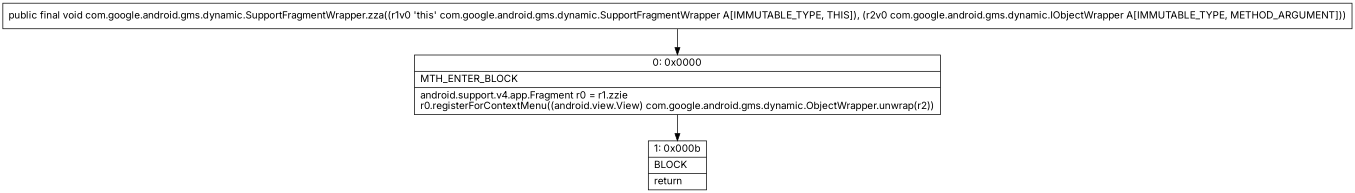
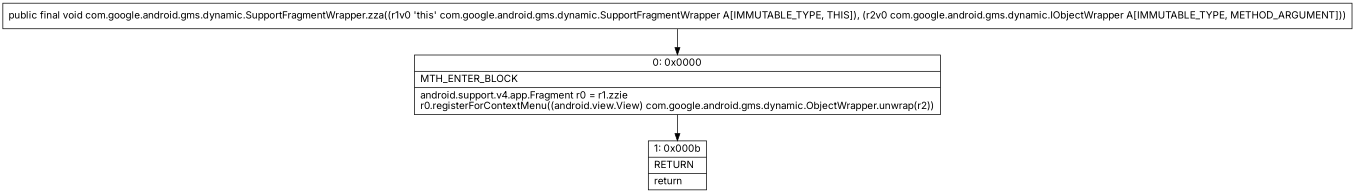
node "1: 0x000b": text "BLOCK" -> "RETURN"
